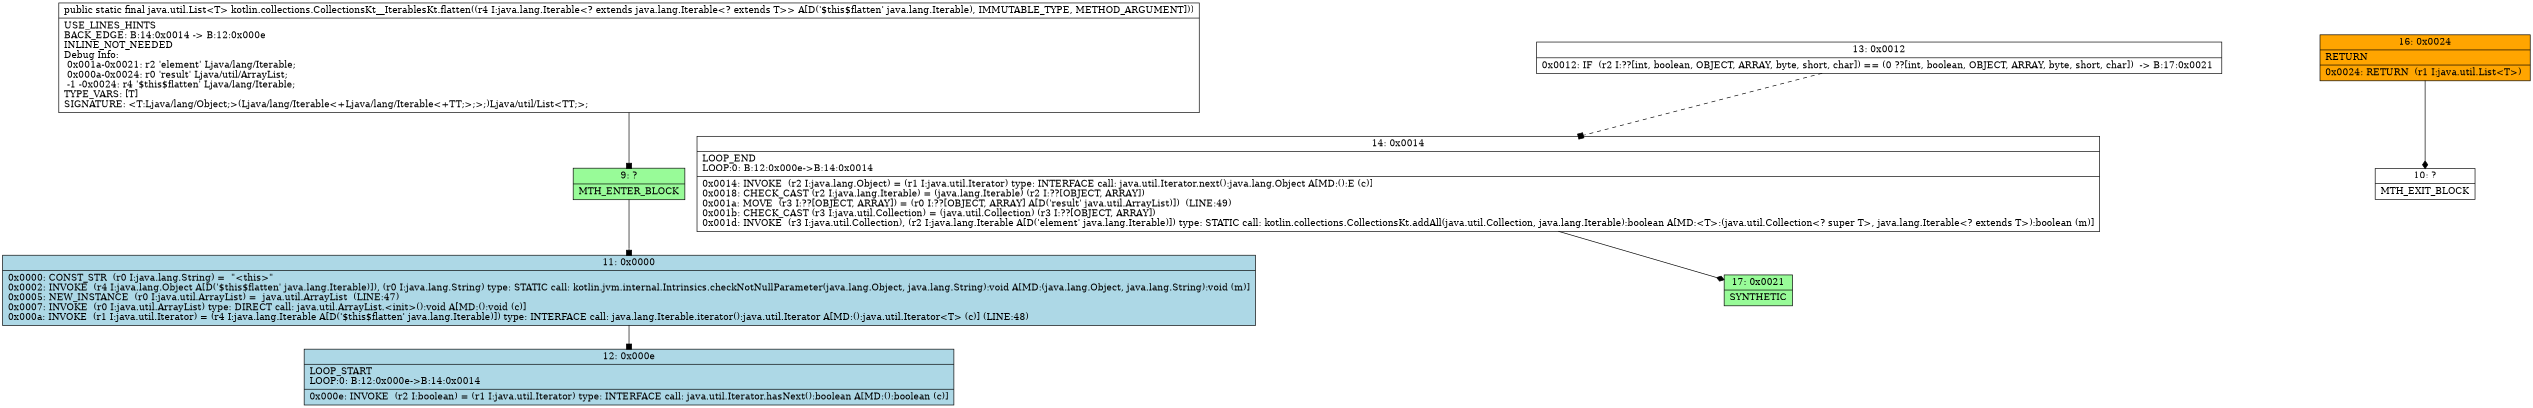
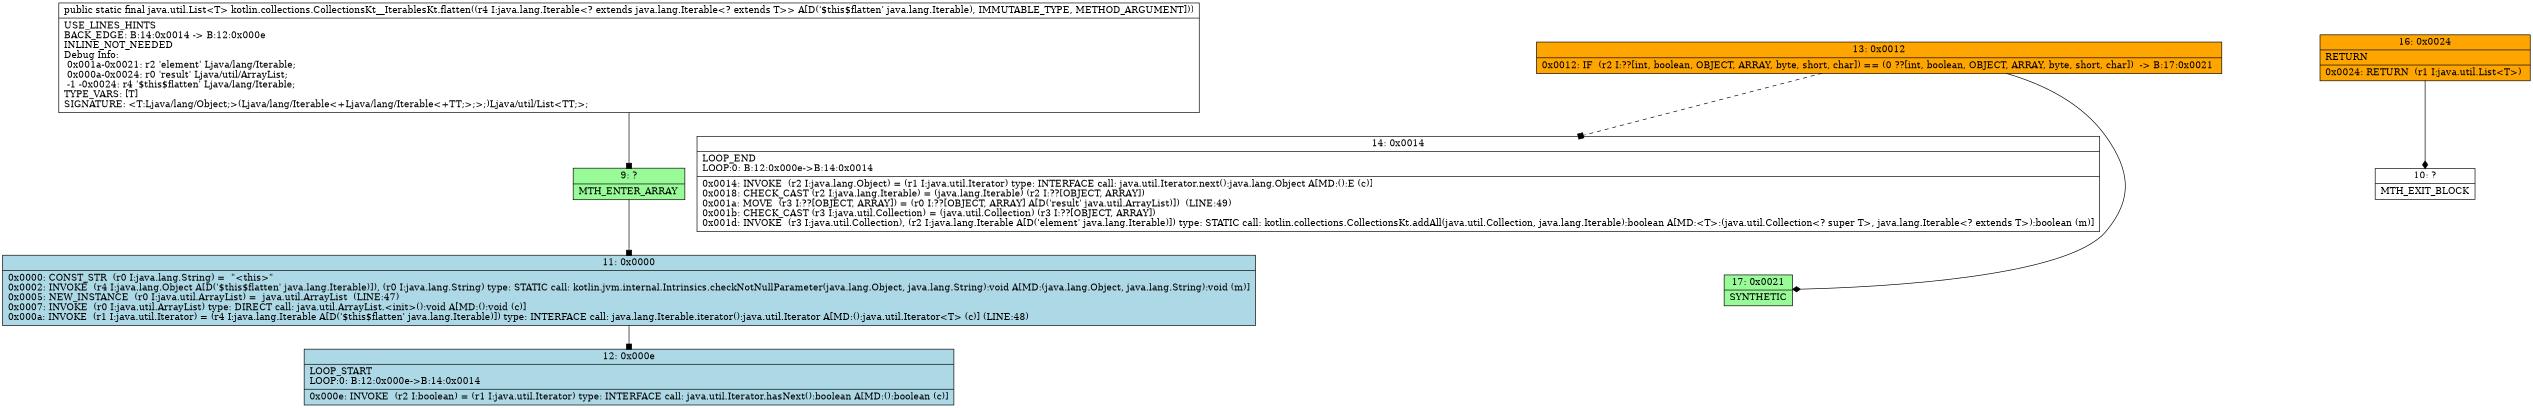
node "13: 0x0012": fillcolor white -> orange
node "9: ?": text "MTH_ENTER_BLOCK" -> "MTH_ENTER_ARRAY"
edge "14: 0x0014" -> "17: 0x0021": now "13: 0x0012" -> "17: 0x0021"
